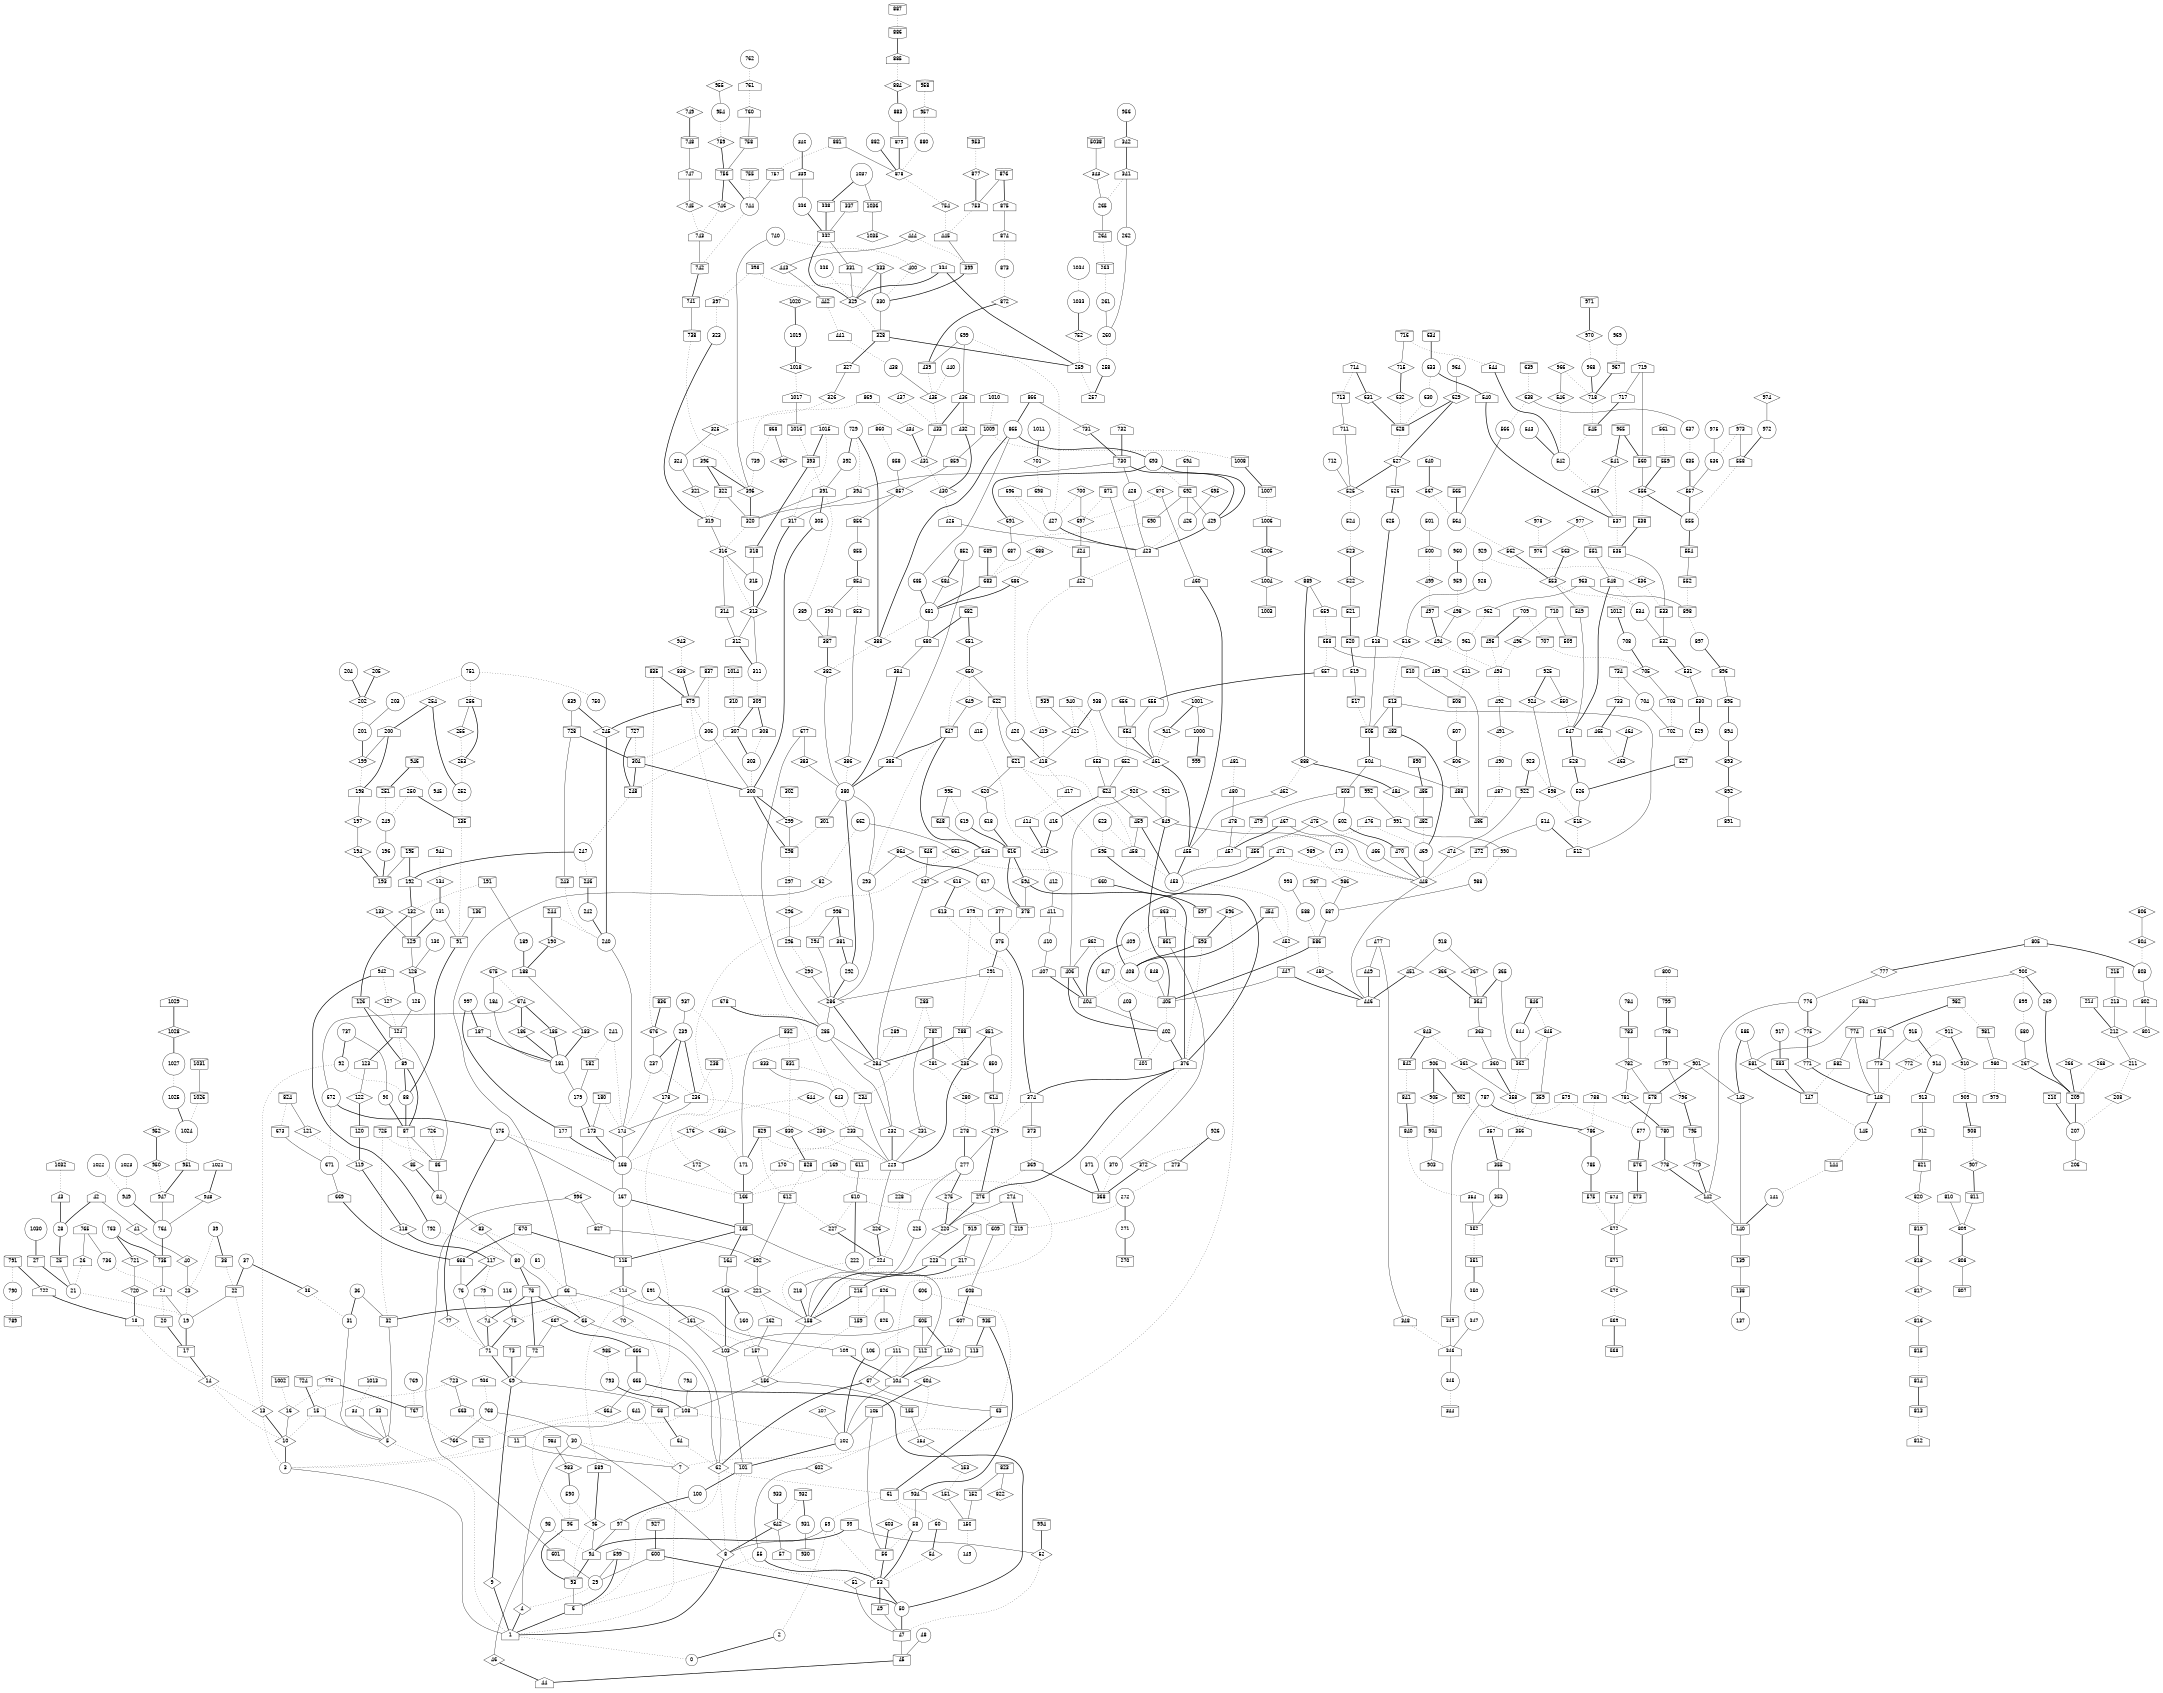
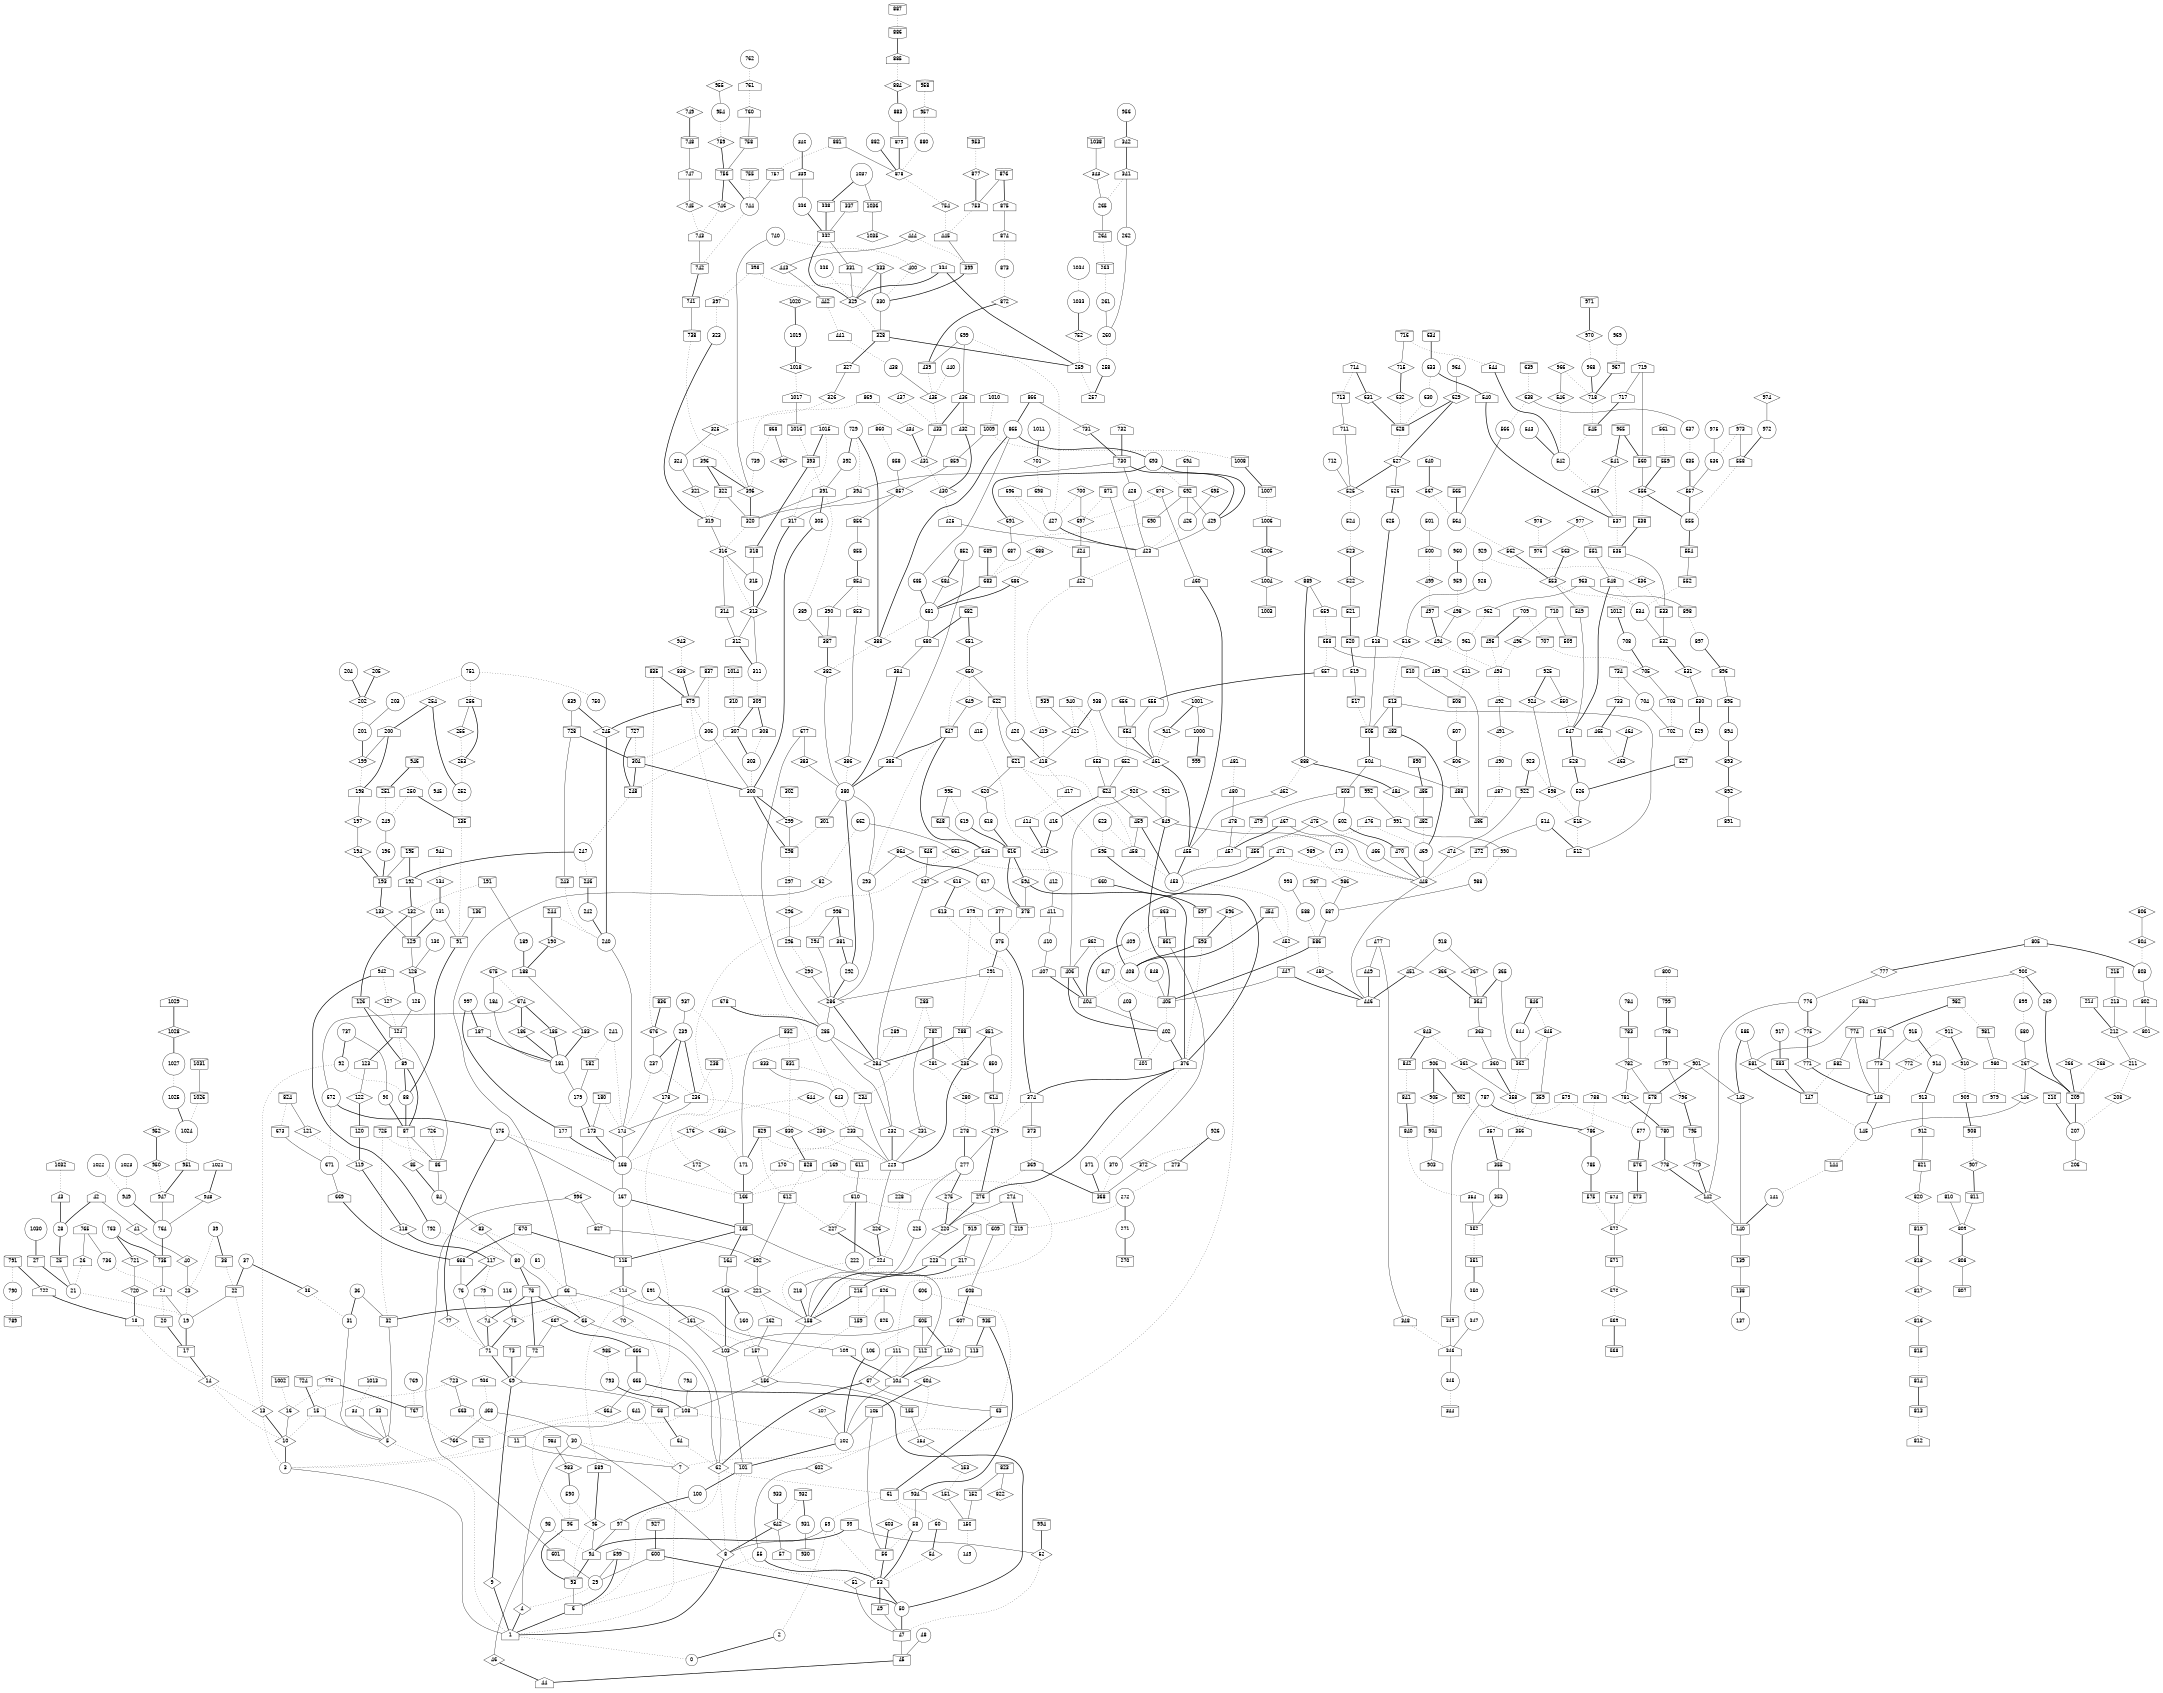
node "5038": label "5038" -> "1038"
edge "429" -- "423": style bold -> solid
edge "552" -- "898": now "552" -- "534"
edge "193" -- "133": added
edge "863" -- "593": now "597" -- "593"
node "146": added
edge "372" -- "368": style bold -> solid
node "768": label "768" -> "468"
